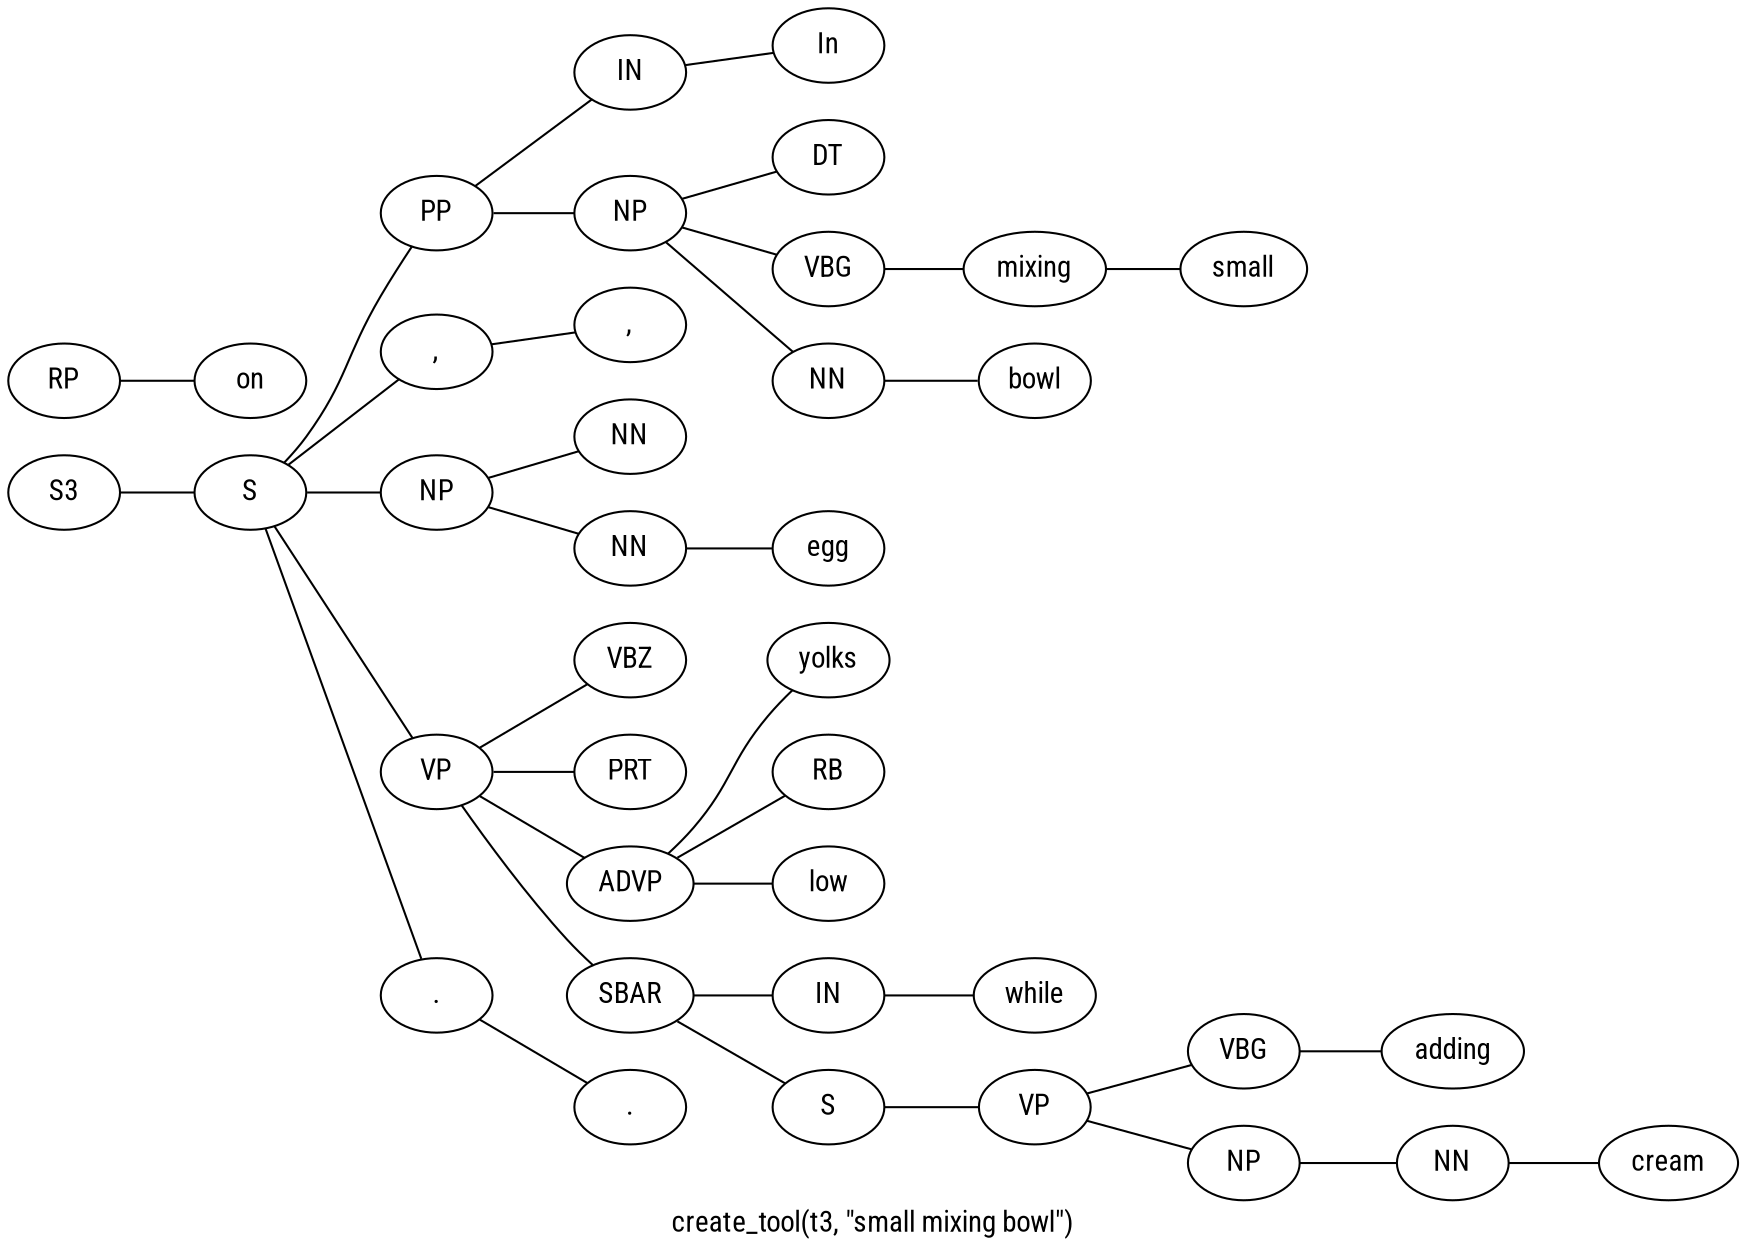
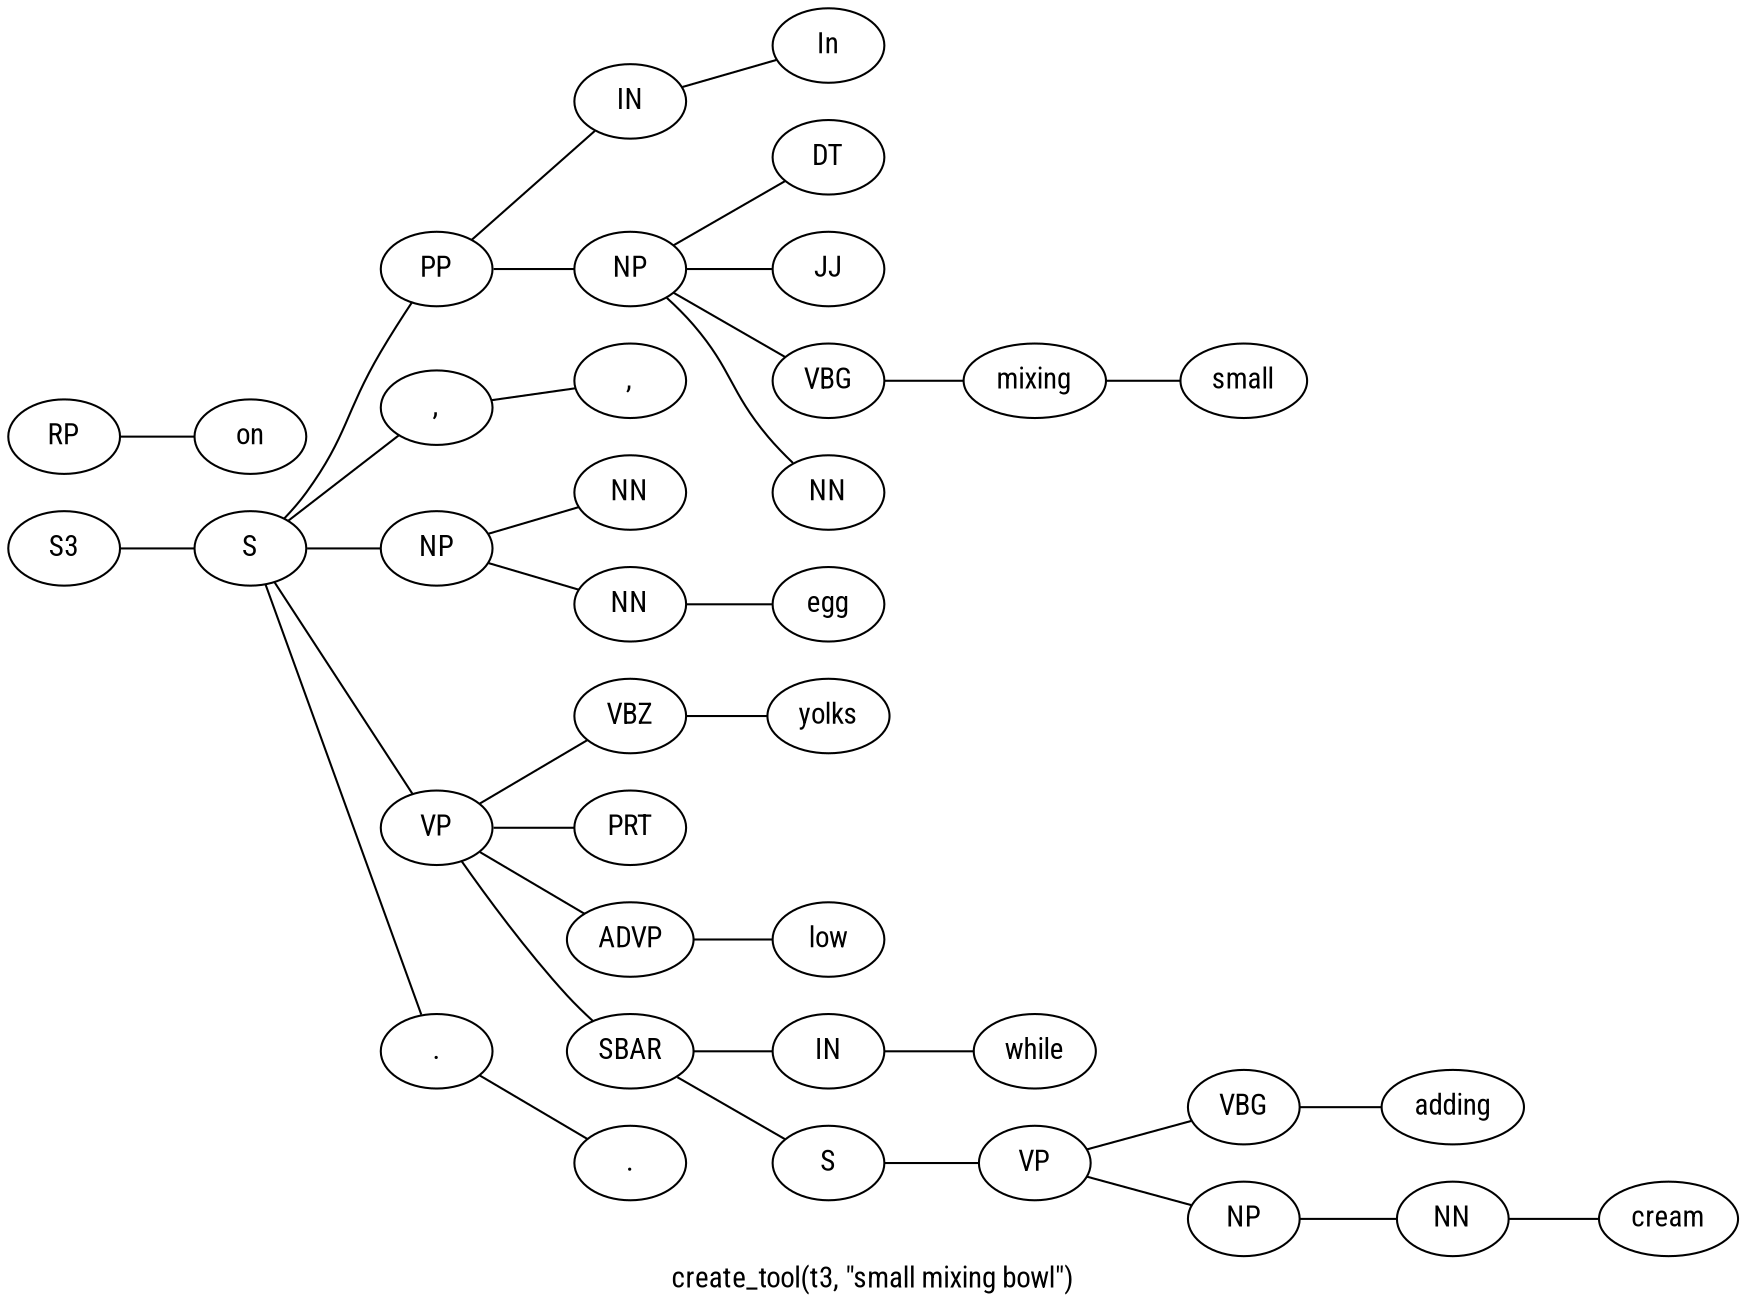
node "JJ": added
node "bowl": removed
edge "yolks" -- "ADVP": now "yolks" -- "VBZ"
node "RB": removed
